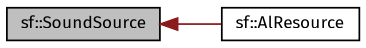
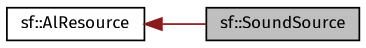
edge "sf::AlResource" -> "sf::SoundSource": reversed
